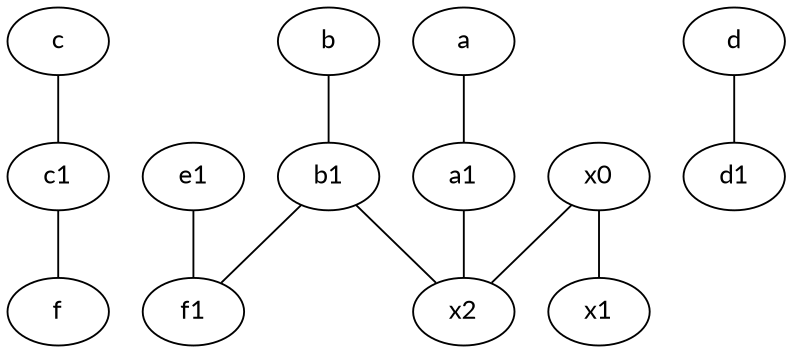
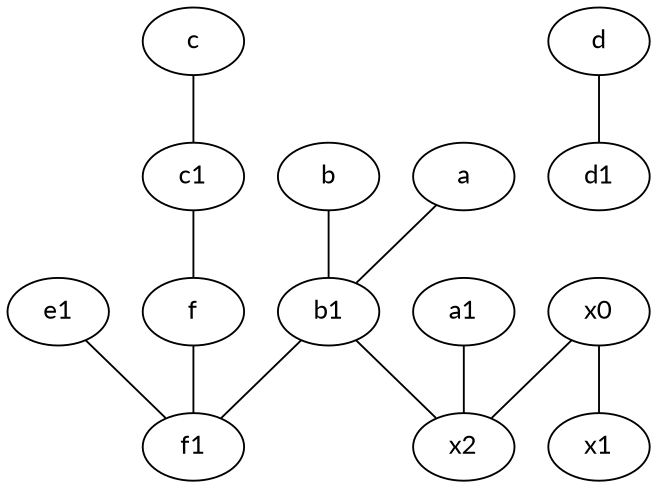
edge "a" -- "a1": now "a" -- "b1"
edge "f" -- "f1": added
